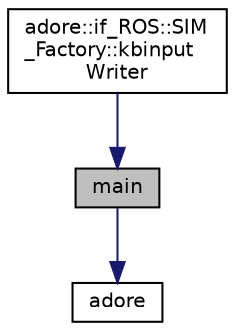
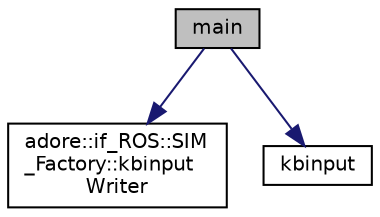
edge "adore::if_ROS::SIM _Factory::kbinput Writer" -> "main": reversed
node "adore": label "adore" -> "kbinput"
